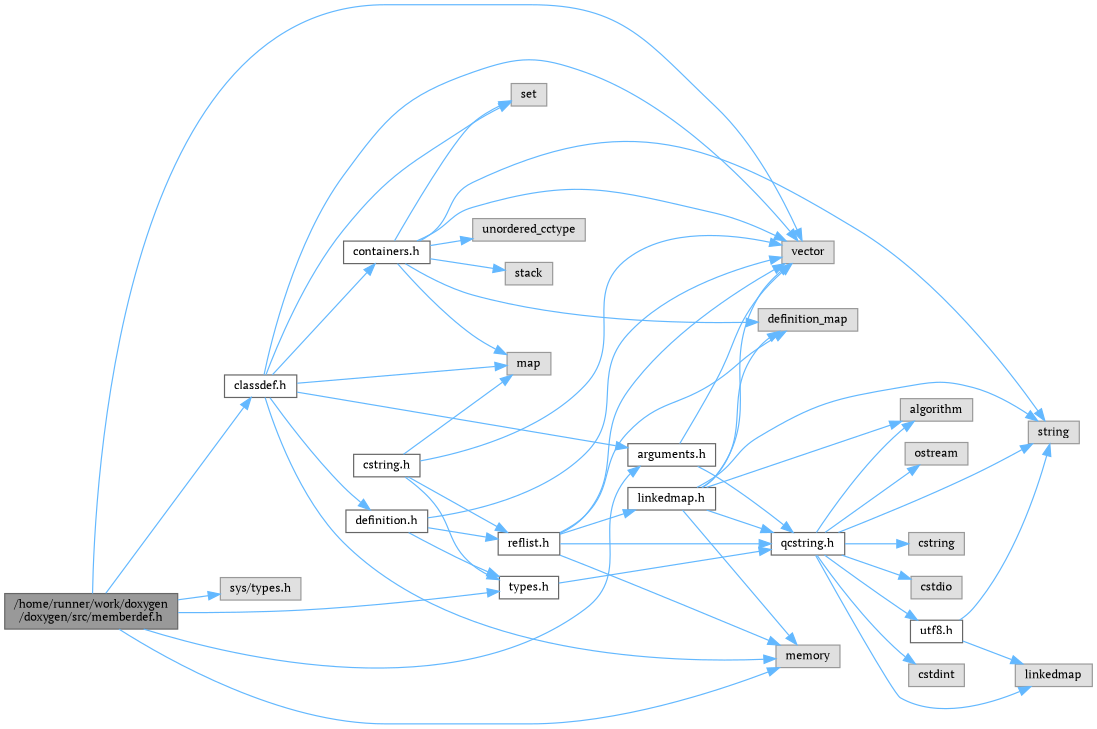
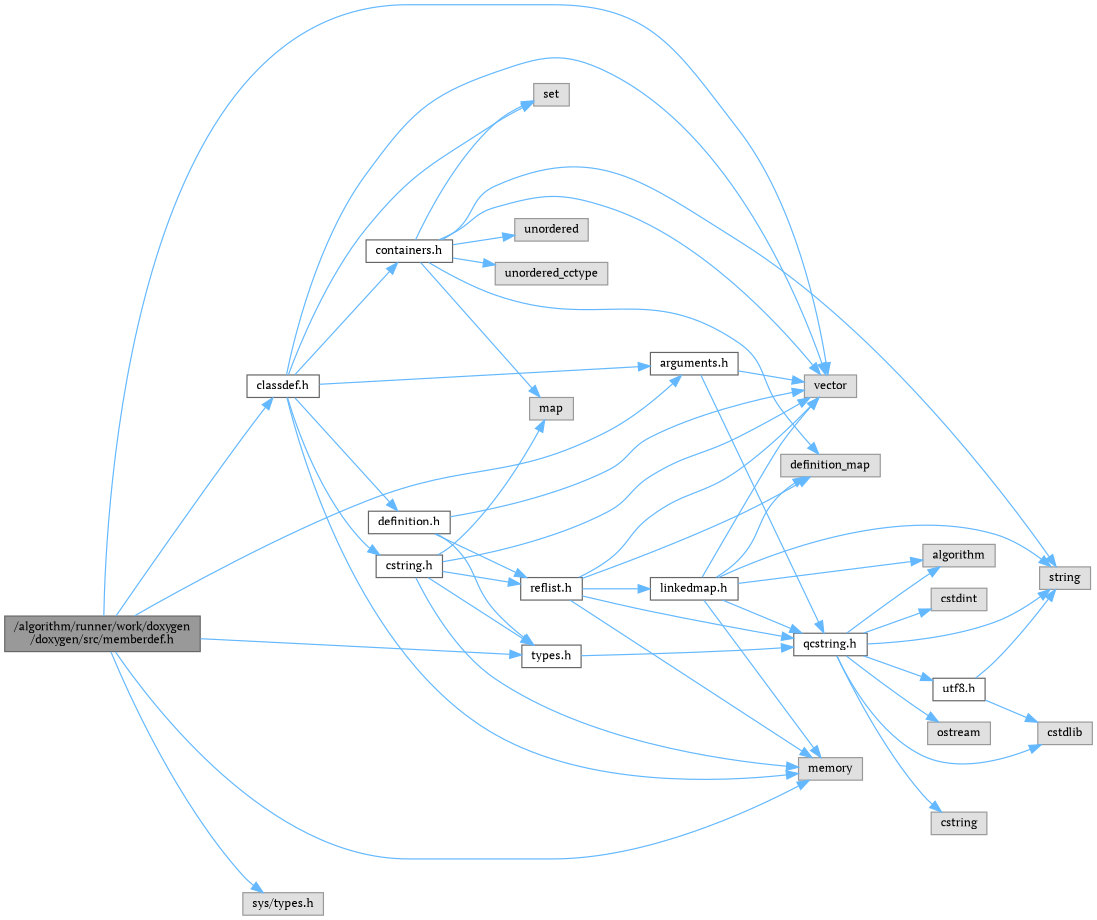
node "stack": label "stack" -> "unordered"
edge "classdef.h" -> "map": now "classdef.h" -> "cstring.h"
node "cstdio": removed
node "/home/runner/work/doxygen /doxygen/src/memberdef.h": label "/home/runner/work/doxygen /doxygen/src/memberdef.h" -> "/algorithm/runner/work/doxygen /doxygen/src/memberdef.h"
node "linkedmap": label "linkedmap" -> "cstdlib"
edge "cstring.h" -> "memory": added
